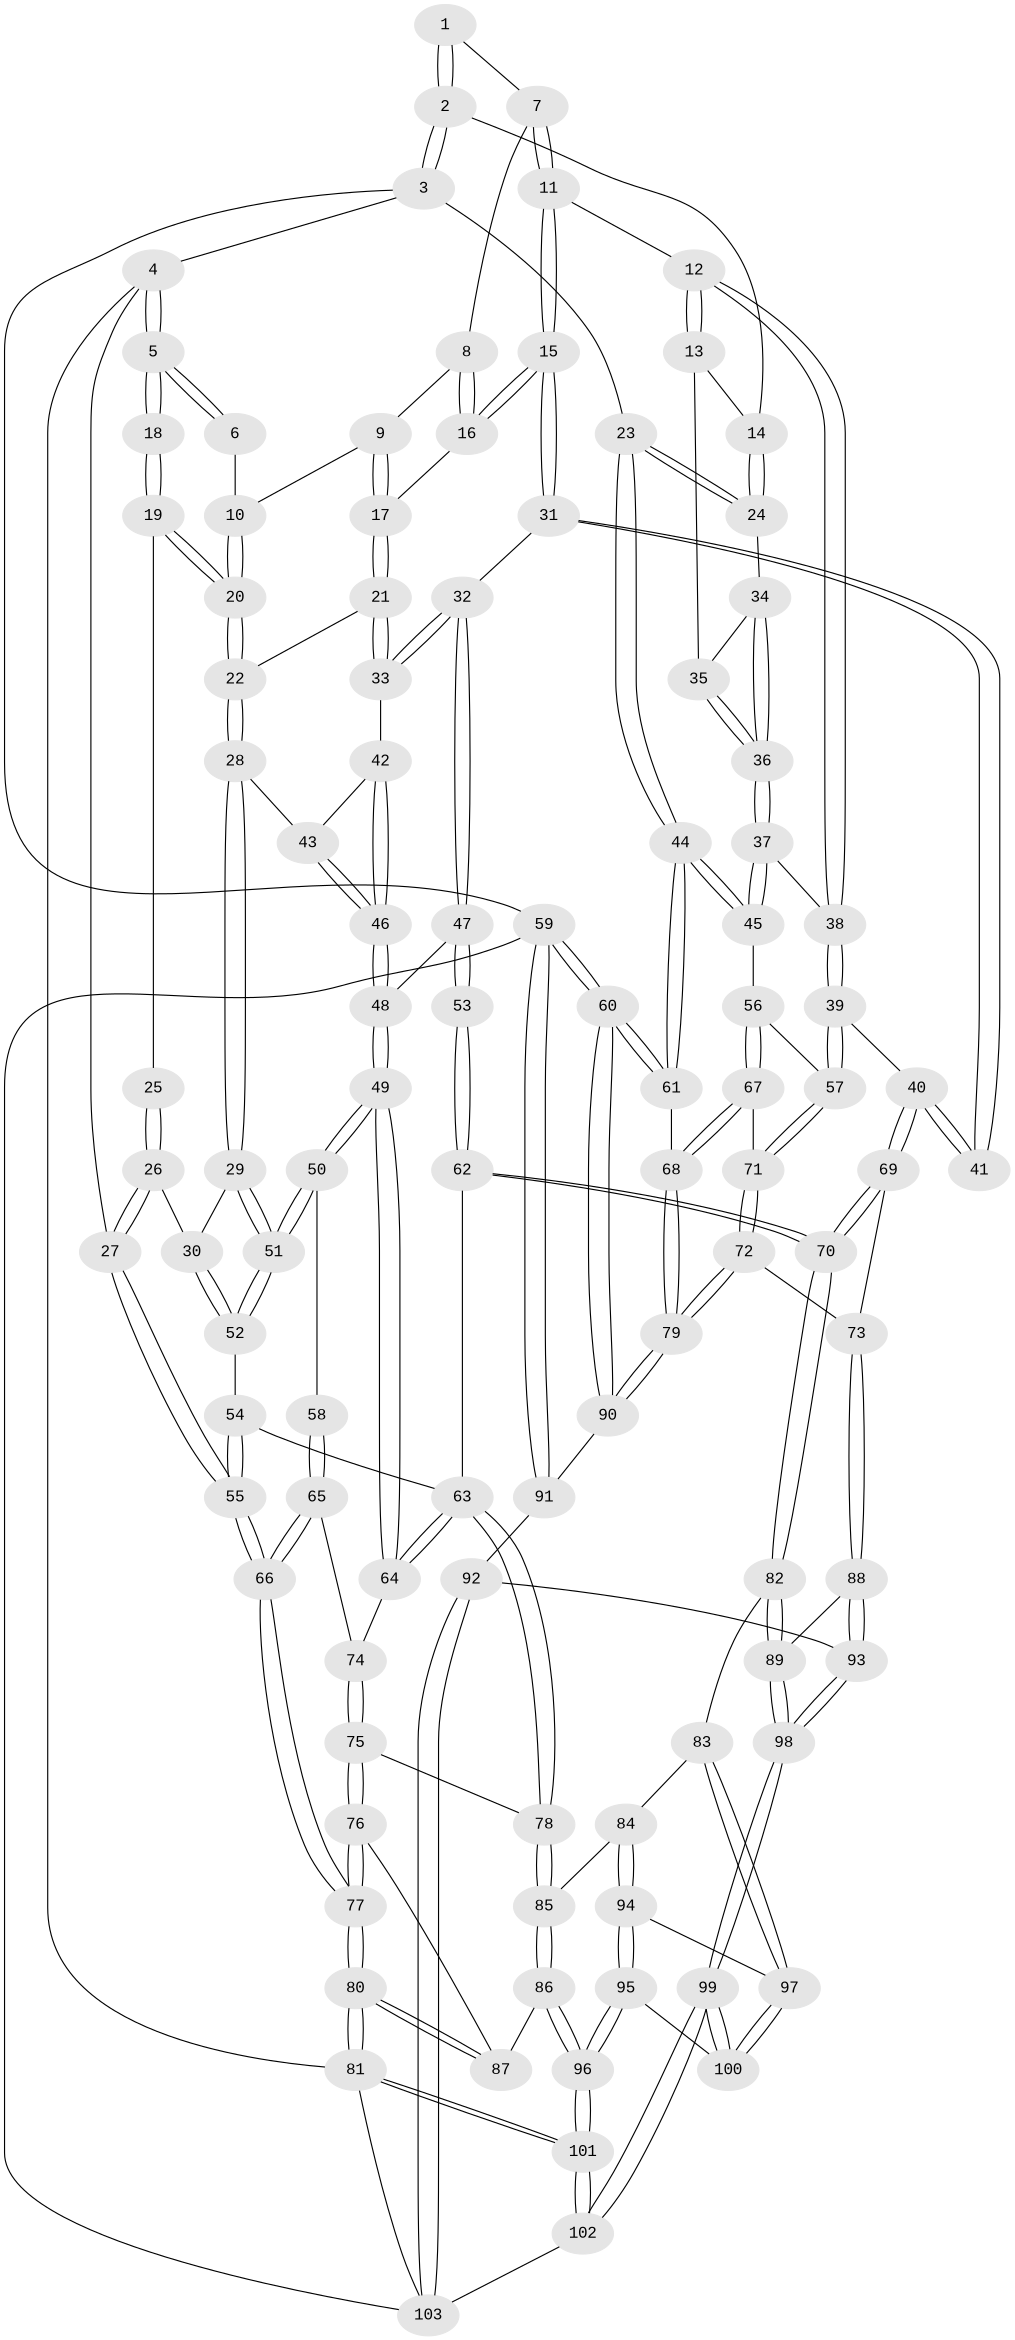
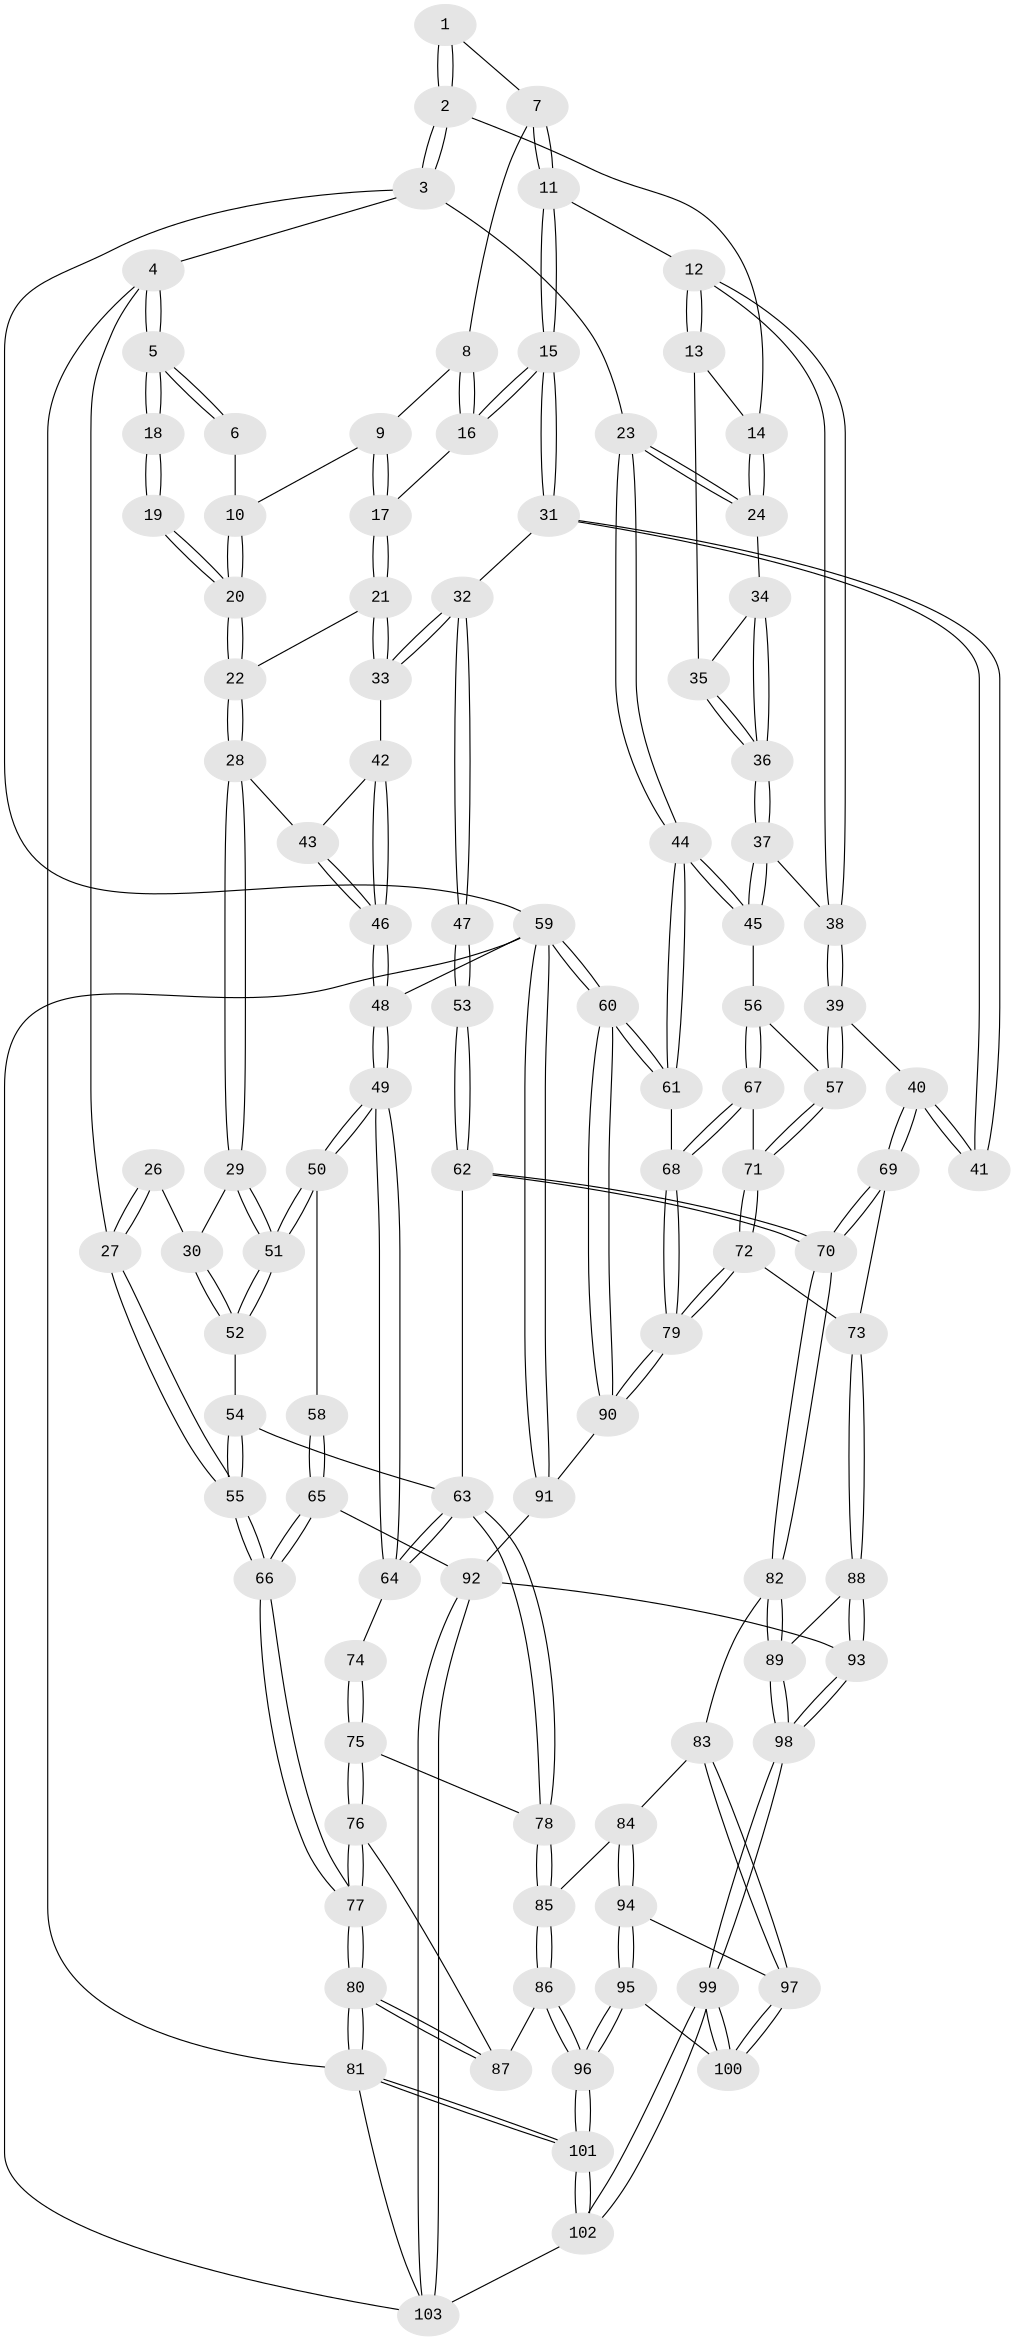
edge "47" -- "48": now "59" -- "48"
node "25": removed
edge "65" -- "74": now "65" -- "92"
